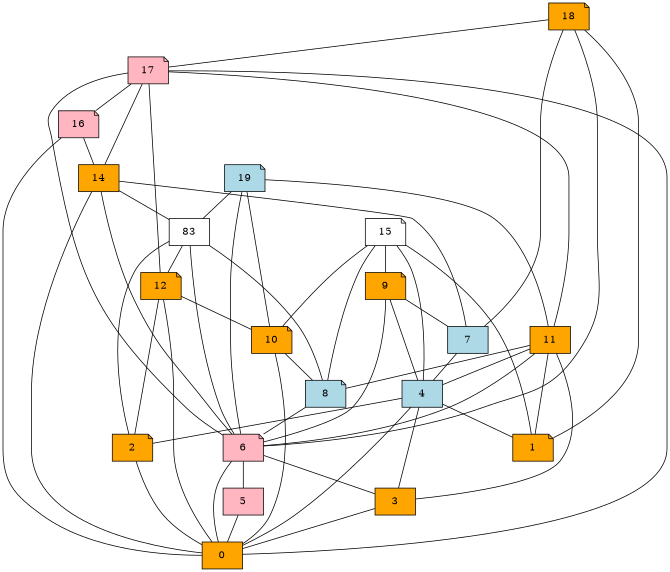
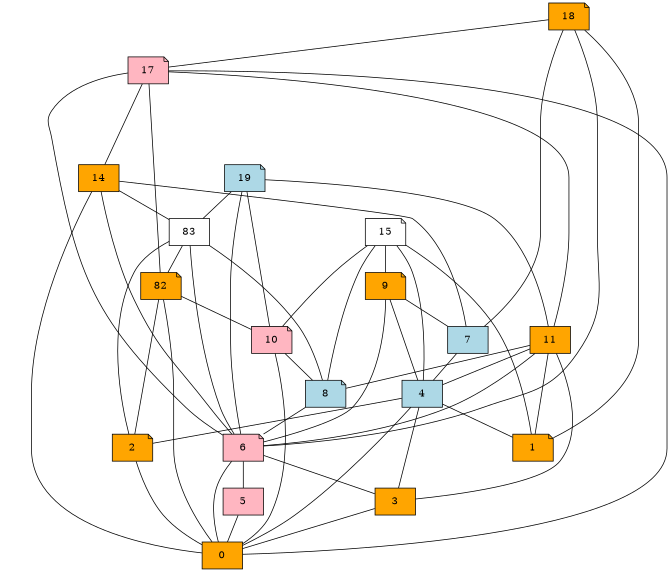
node "16": removed
node "12": label "12" -> "82"
node "10": fillcolor orange -> lightpink
